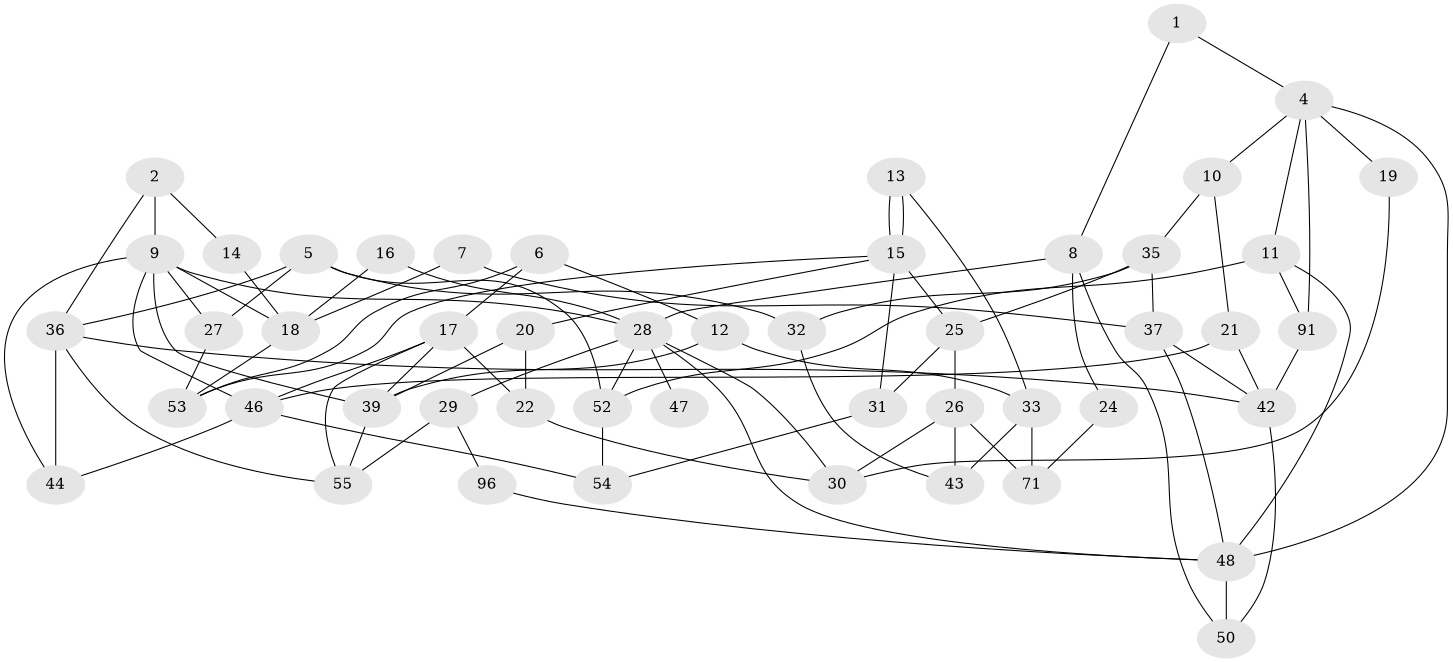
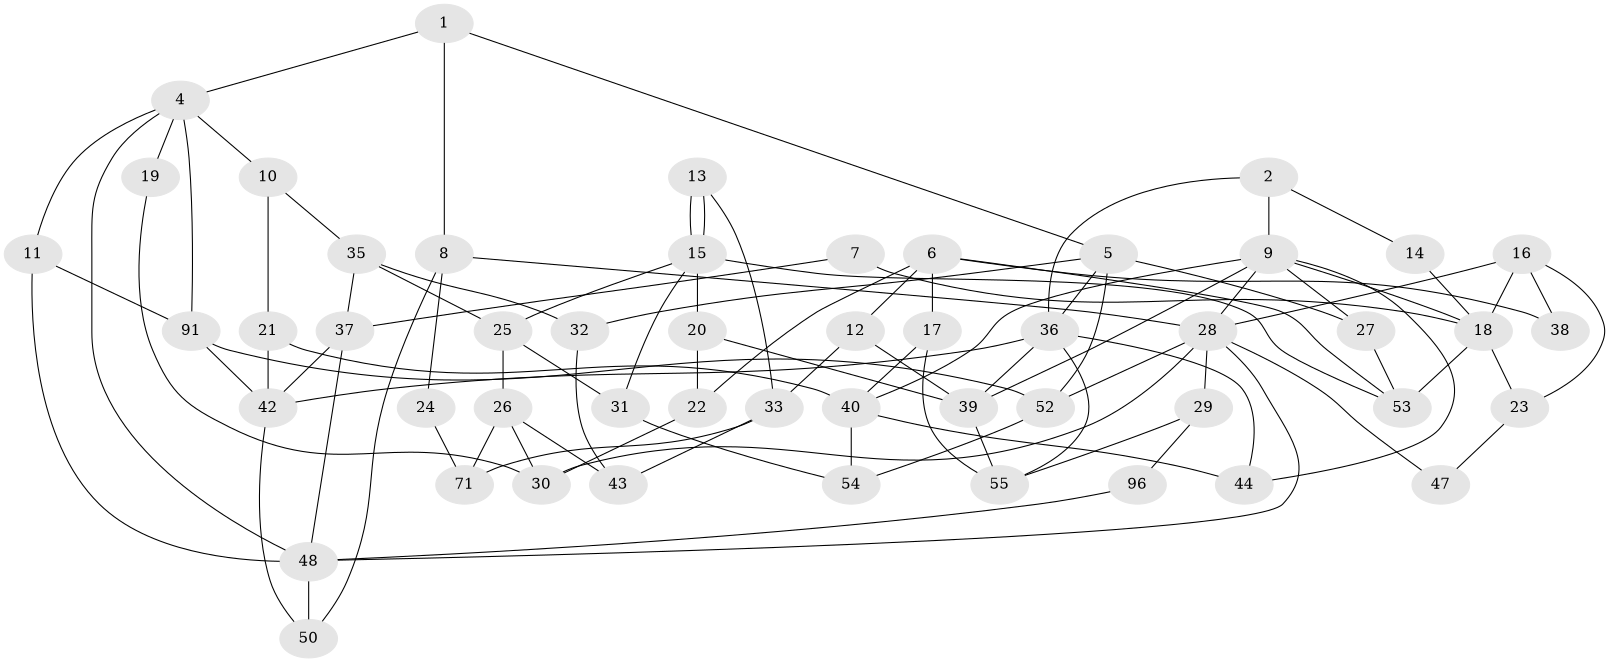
edge "1" -- "5": added
edge "11" -- "52": now "91" -- "52"
node "38": added
edge "17" -- "22": now "6" -- "22"
edge "17" -- "39": now "36" -- "39"
node "46": label "46" -> "40"
node "23": added
